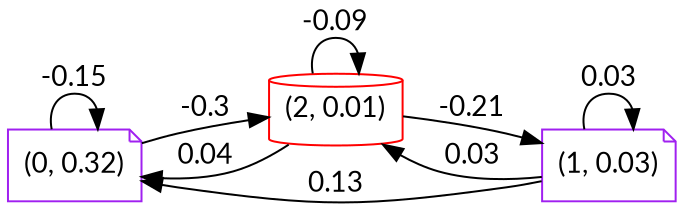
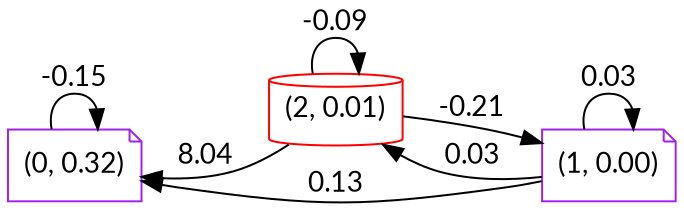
edge "(0, 0.32)" -> "(2, 0.01)": removed, label "-0.3"
edge "(2, 0.01)" -> "(0, 0.32)": label "0.04" -> "8.04"
node "(1, 0.03)": label "(1, 0.03)" -> "(1, 0.00)"
